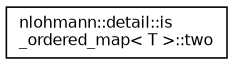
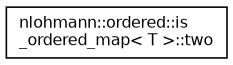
node "nlohmann::detail::is _ordered_map< T >::two": label "nlohmann::detail::is _ordered_map< T >::two" -> "nlohmann::ordered::is _ordered_map< T >::two"
